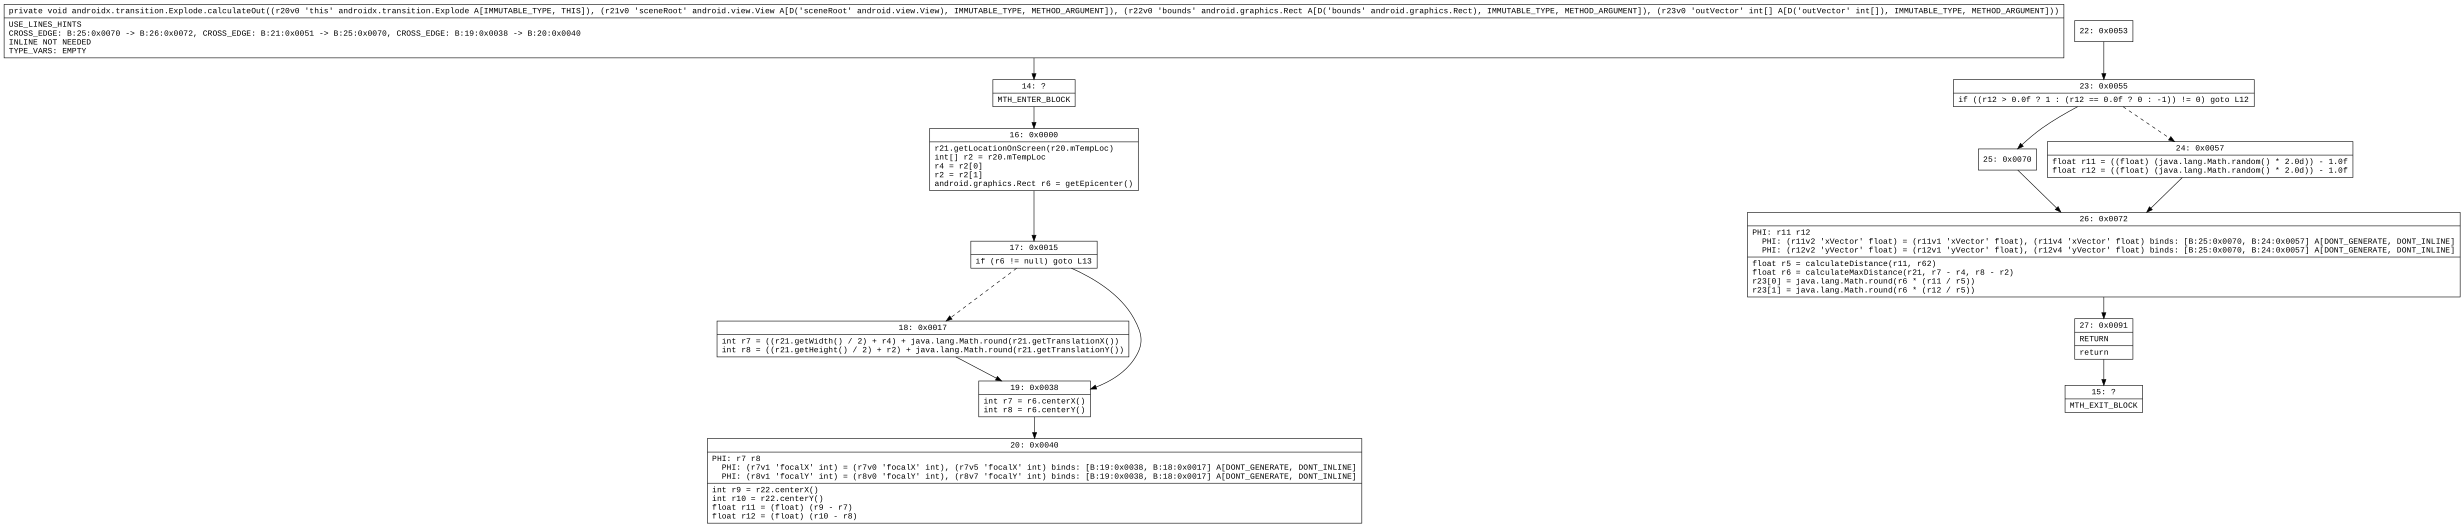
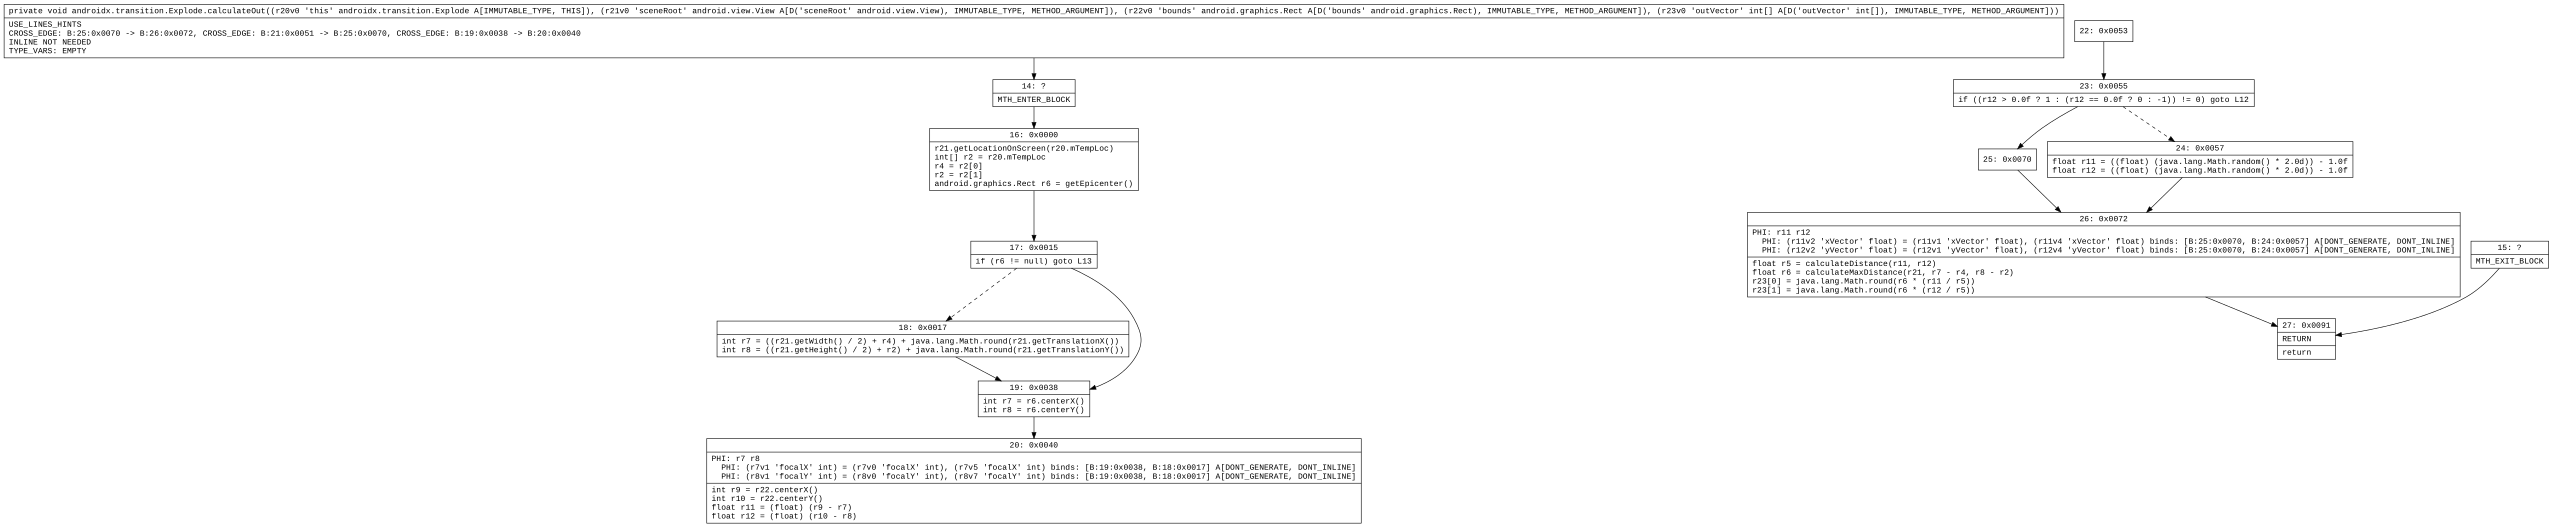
node "26: 0x0072": text "float r5 = calculateDistance(r11, r62)" -> "float r5 = calculateDistance(r11, r12)"
edge "27: 0x0091" -> "15: ?": reversed
